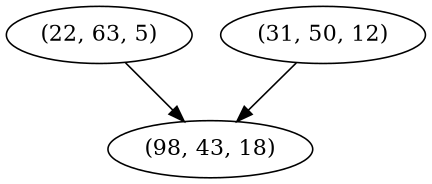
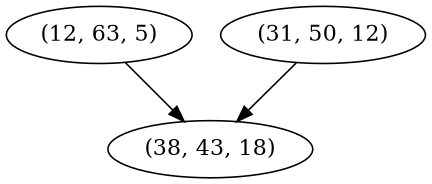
node "(22, 63, 5)": label "(22, 63, 5)" -> "(12, 63, 5)"
node "(98, 43, 18)": label "(98, 43, 18)" -> "(38, 43, 18)"
